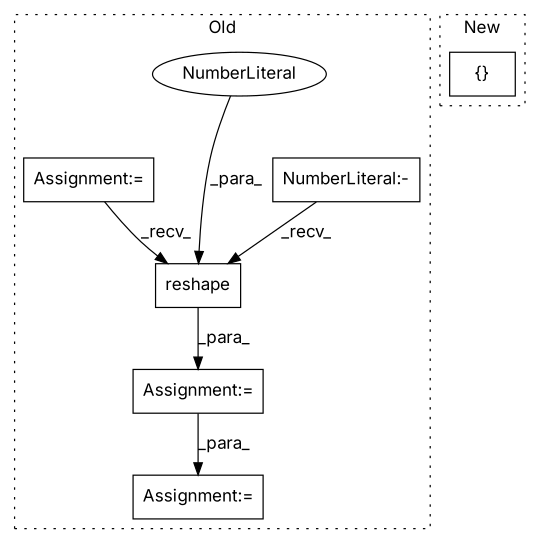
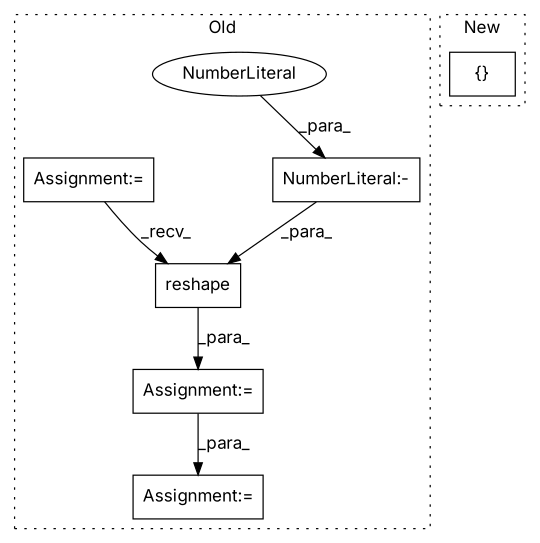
edge "NumberLiteral" -> "reshape": now "NumberLiteral" -> "NumberLiteral:-"
edge "NumberLiteral:-" -> "reshape": label "_recv_" -> "_para_"
